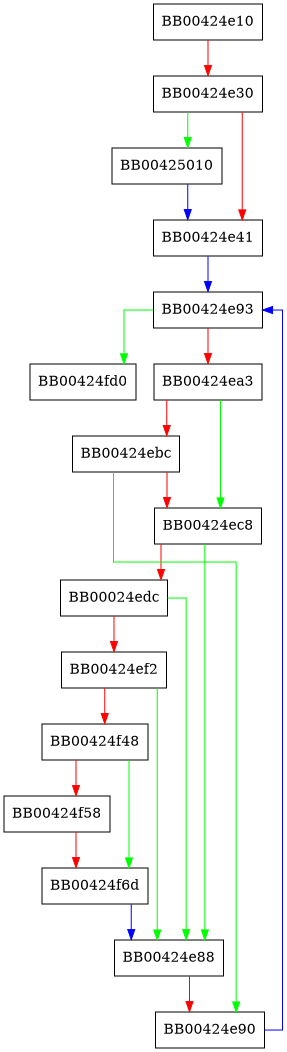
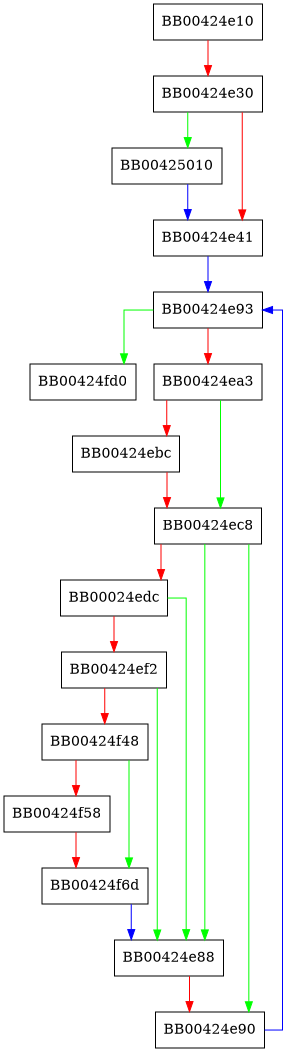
edge "BB00424ebc" -> "BB00424e90": now "BB00424ec8" -> "BB00424e90"
